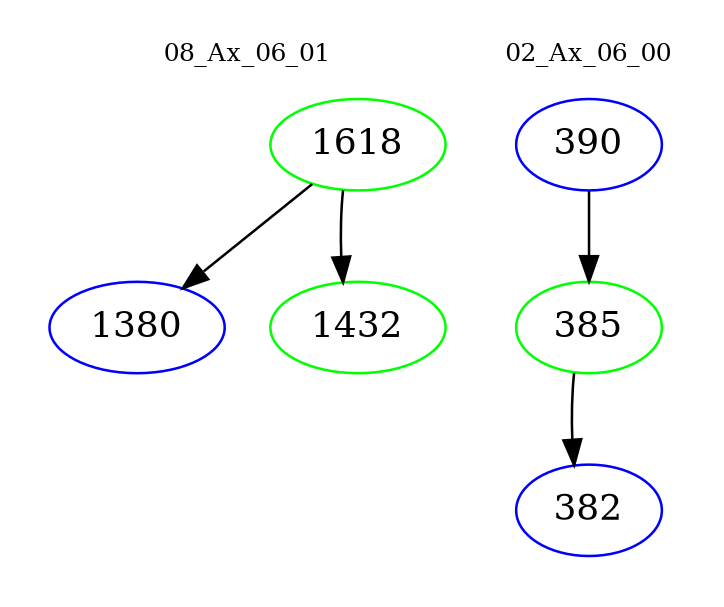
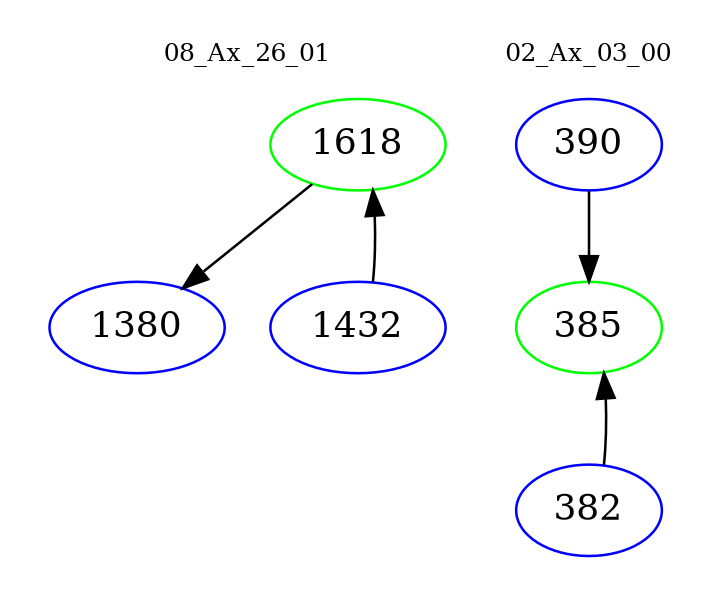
cluster "08_Ax_06_01": label "08_Ax_06_01" -> "08_Ax_26_01"
cluster "02_Ax_06_00": label "02_Ax_06_00" -> "02_Ax_03_00"
edge "1618" -> "1432": reversed
node "1432": color green -> blue
edge "385" -> "382": reversed
